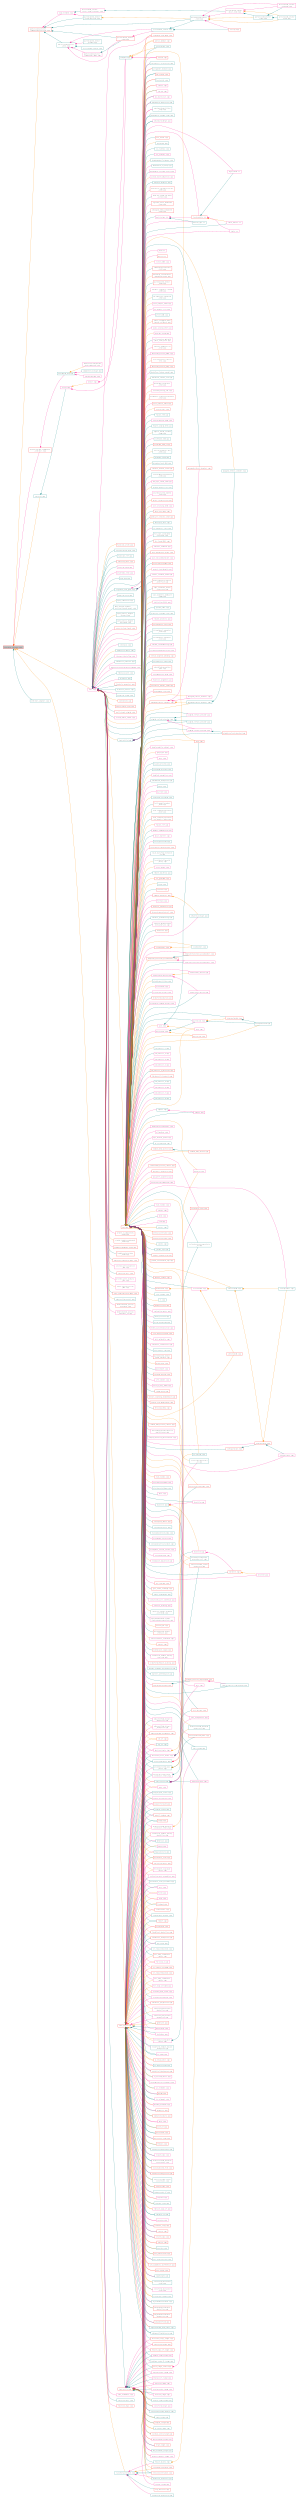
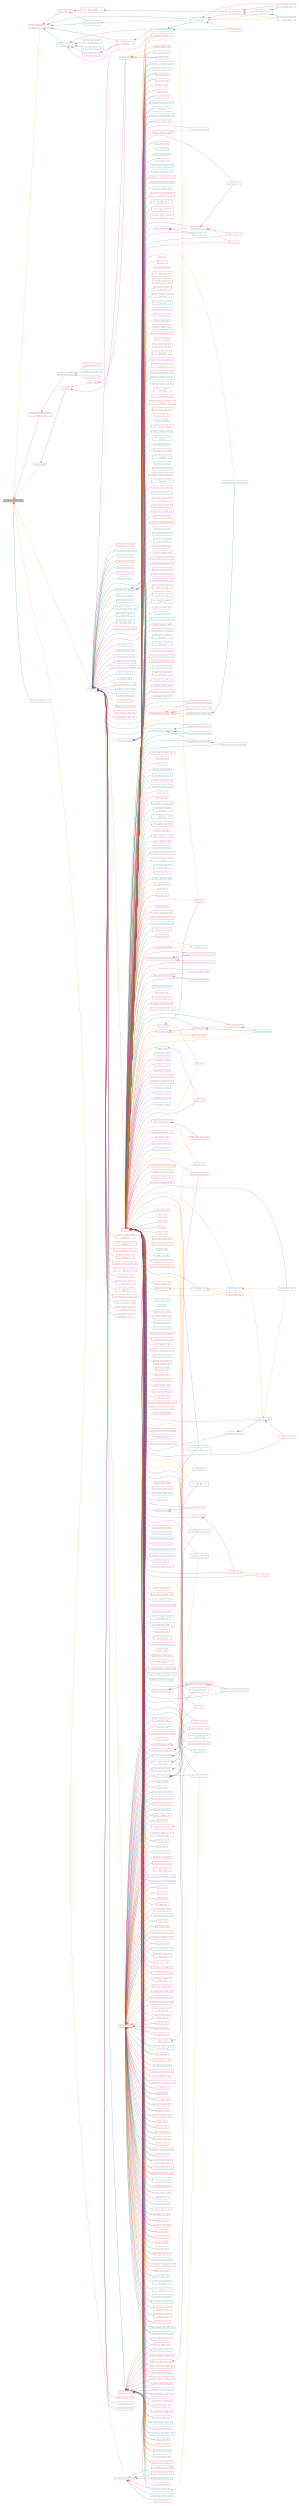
edge "thread_aware_timer.cpp" -> "util.hpp": color teal -> deeppink
node "generate_range.cpp": added
